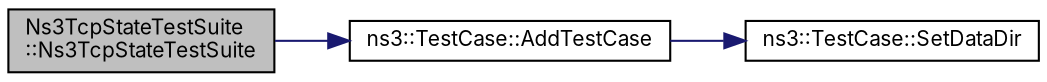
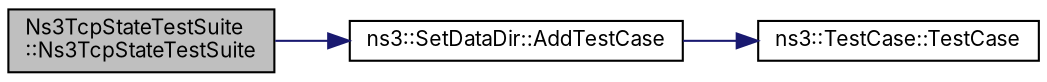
node "ns3::TestCase::AddTestCase": label "ns3::TestCase::AddTestCase" -> "ns3::SetDataDir::AddTestCase"
node "ns3::TestCase::SetDataDir": label "ns3::TestCase::SetDataDir" -> "ns3::TestCase::TestCase"
